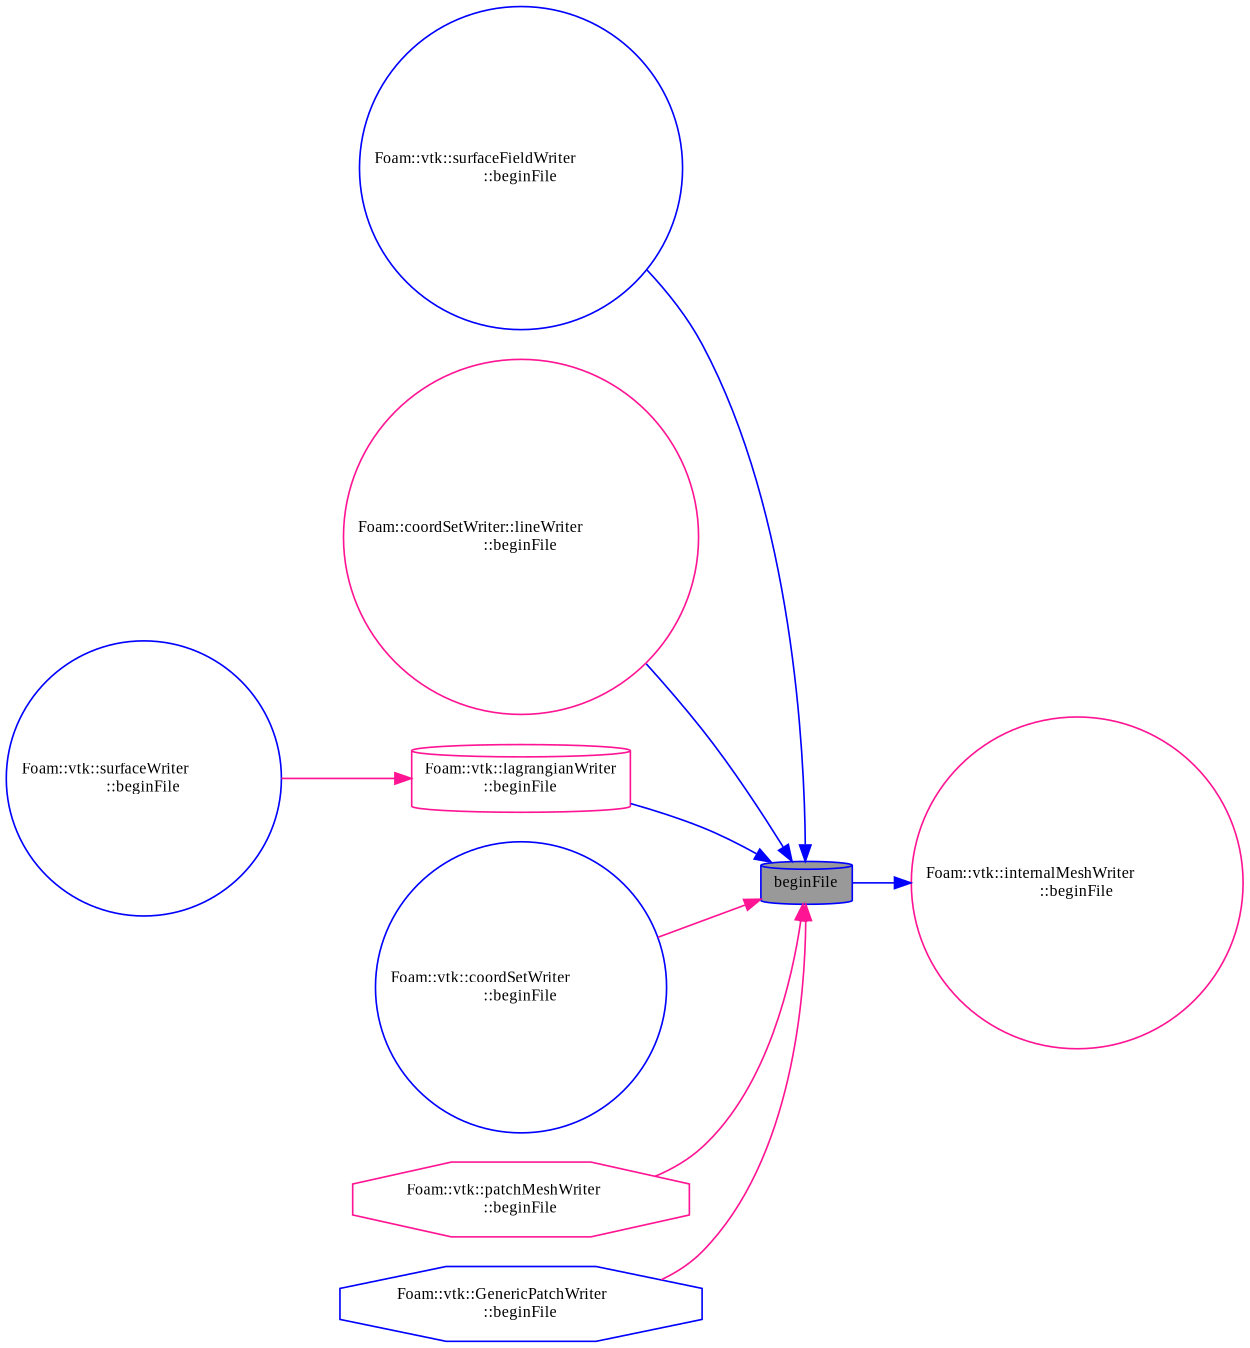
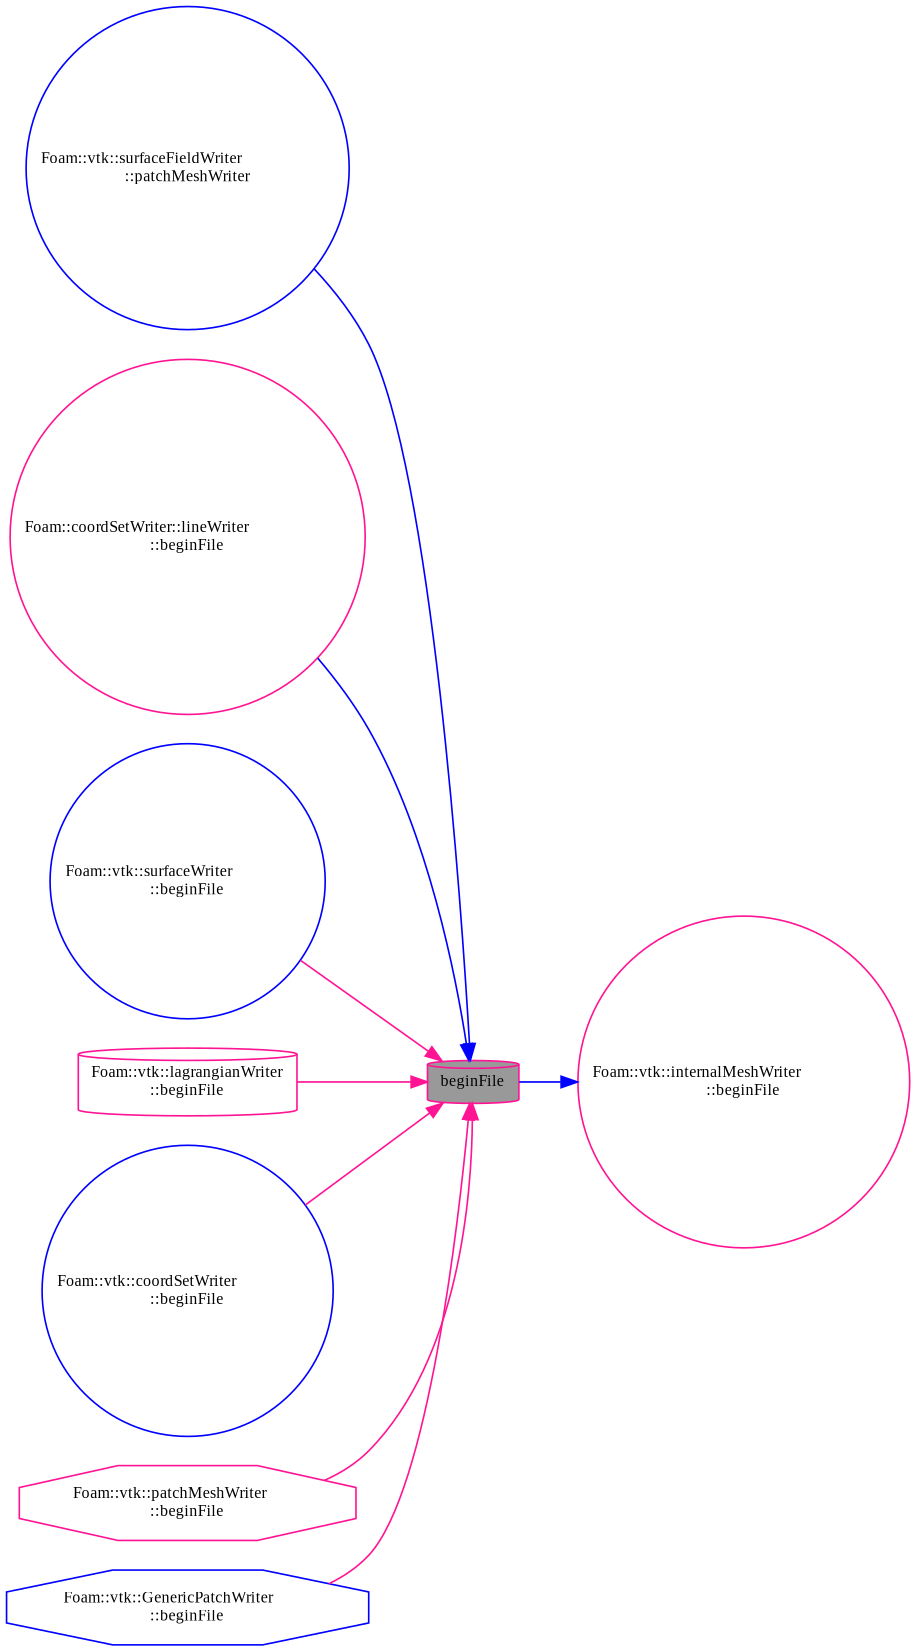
node "Foam::vtk::surfaceFieldWriter ::beginFile": label "Foam::vtk::surfaceFieldWriter ::beginFile" -> "Foam::vtk::surfaceFieldWriter ::patchMeshWriter"
edge "Foam::vtk::surfaceWriter ::beginFile" -> "Foam::vtk::lagrangianWriter ::beginFile": now "Foam::vtk::surfaceWriter ::beginFile" -> "beginFile"
edge "Foam::vtk::lagrangianWriter ::beginFile" -> "beginFile": color blue -> deeppink
node "beginFile": color blue -> deeppink
